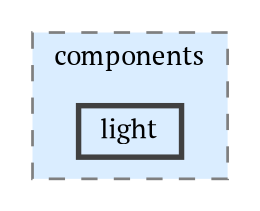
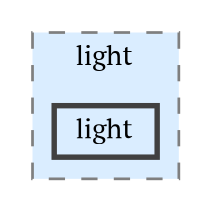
cluster "components": label "components" -> "light"
